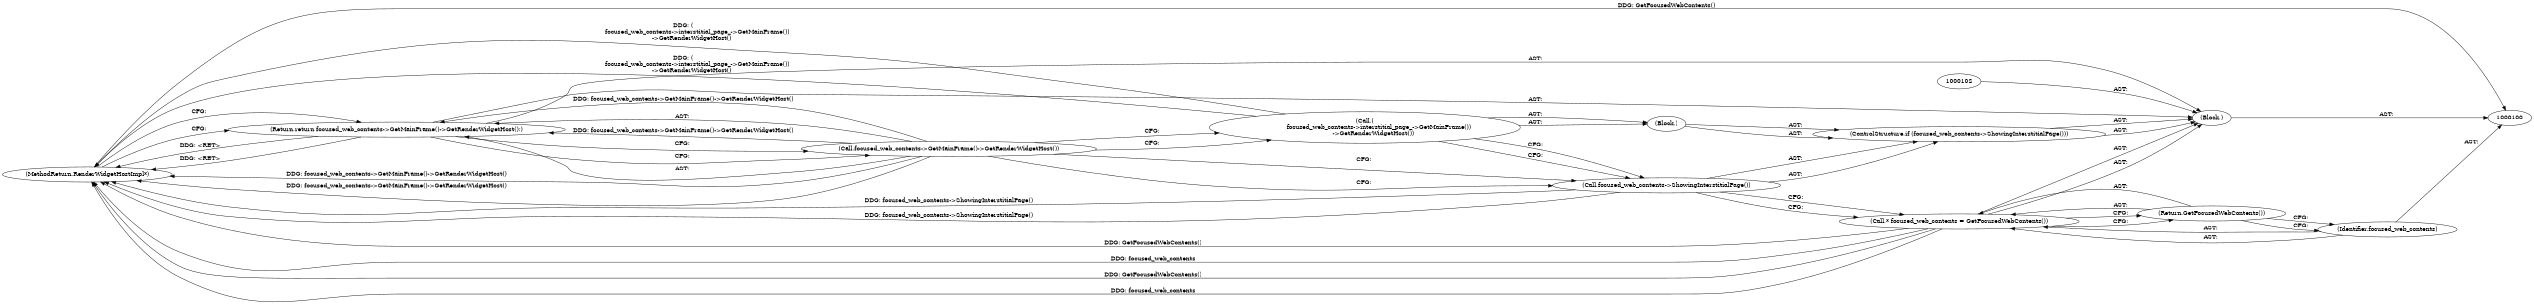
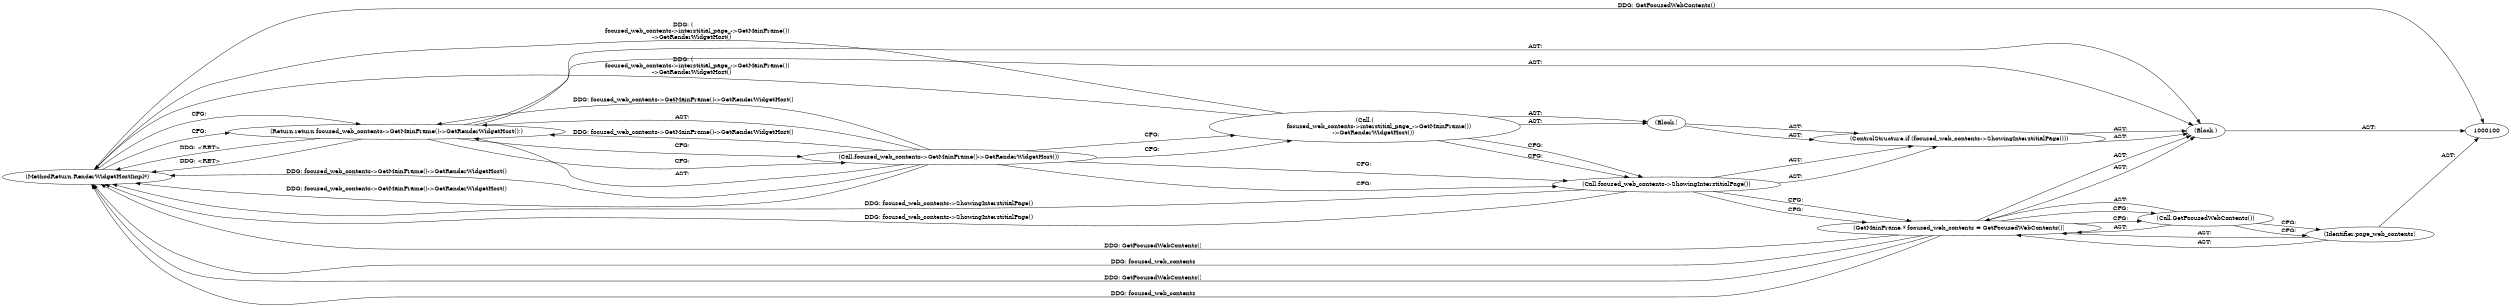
node "1000102": removed
node "(Return,GetFocusedWebContents())": label "(Return,GetFocusedWebContents())" -> "(Call,GetFocusedWebContents())"
node "(Call,* focused_web_contents = GetFocusedWebContents())": label "(Call,* focused_web_contents = GetFocusedWebContents())" -> "(GetMainFrame,* focused_web_contents = GetFocusedWebContents())"
node "(Identifier,focused_web_contents)": label "(Identifier,focused_web_contents)" -> "(Identifier,page_web_contents)"
